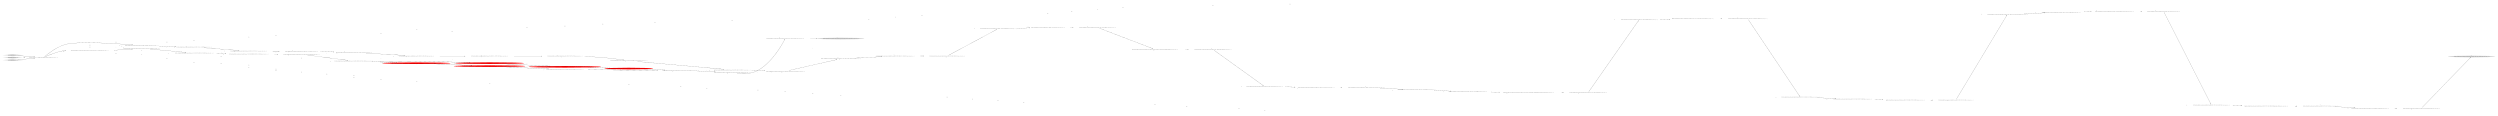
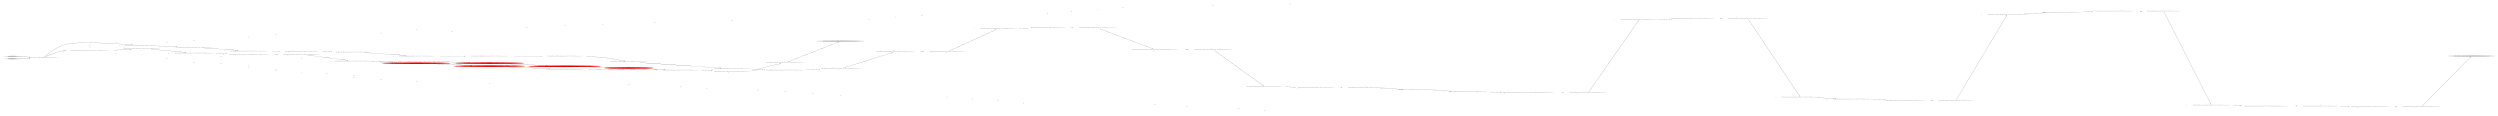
node "initializeDefaultPreferences['1', '0', '0']": removed
